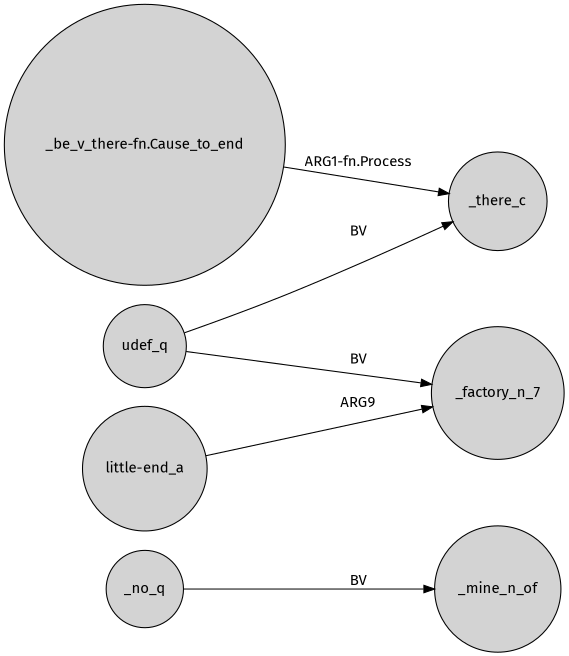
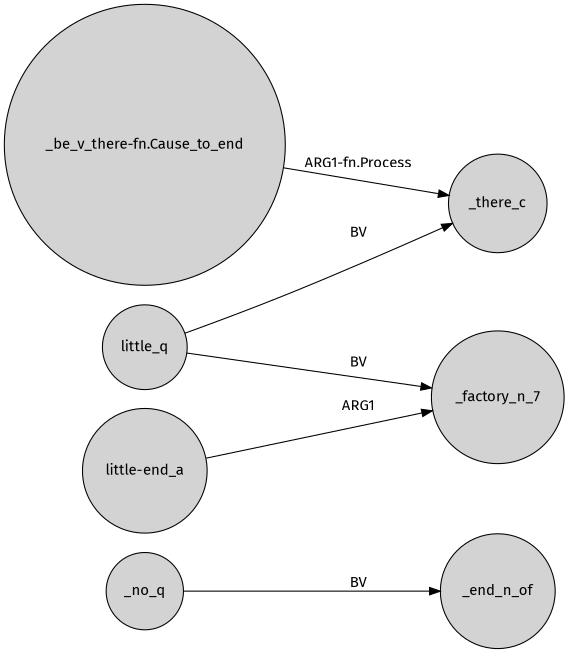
node "udef_q": label "udef_q" -> "little_q"
edge "little-end_a" -> "_factory_n_7": label "ARG9" -> "ARG1"
node "_mine_n_of": label "_mine_n_of" -> "_end_n_of"
